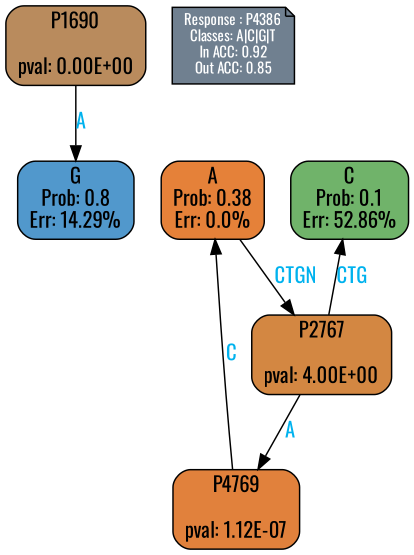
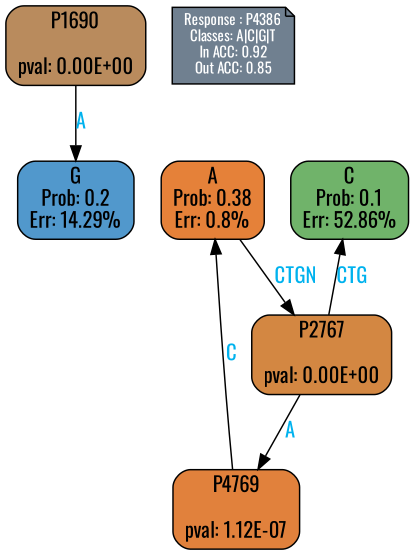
node "G Prob: 0.8 Err: 14.29%": label "G Prob: 0.8 Err: 14.29%" -> "G Prob: 0.2 Err: 14.29%"
node "A Prob: 0.38 Err: 0.0%": label "A Prob: 0.38 Err: 0.0%" -> "A Prob: 0.38 Err: 0.8%"
node "P2767 pval: 4.00E+00": label "P2767 pval: 4.00E+00" -> "P2767 pval: 0.00E+00"
